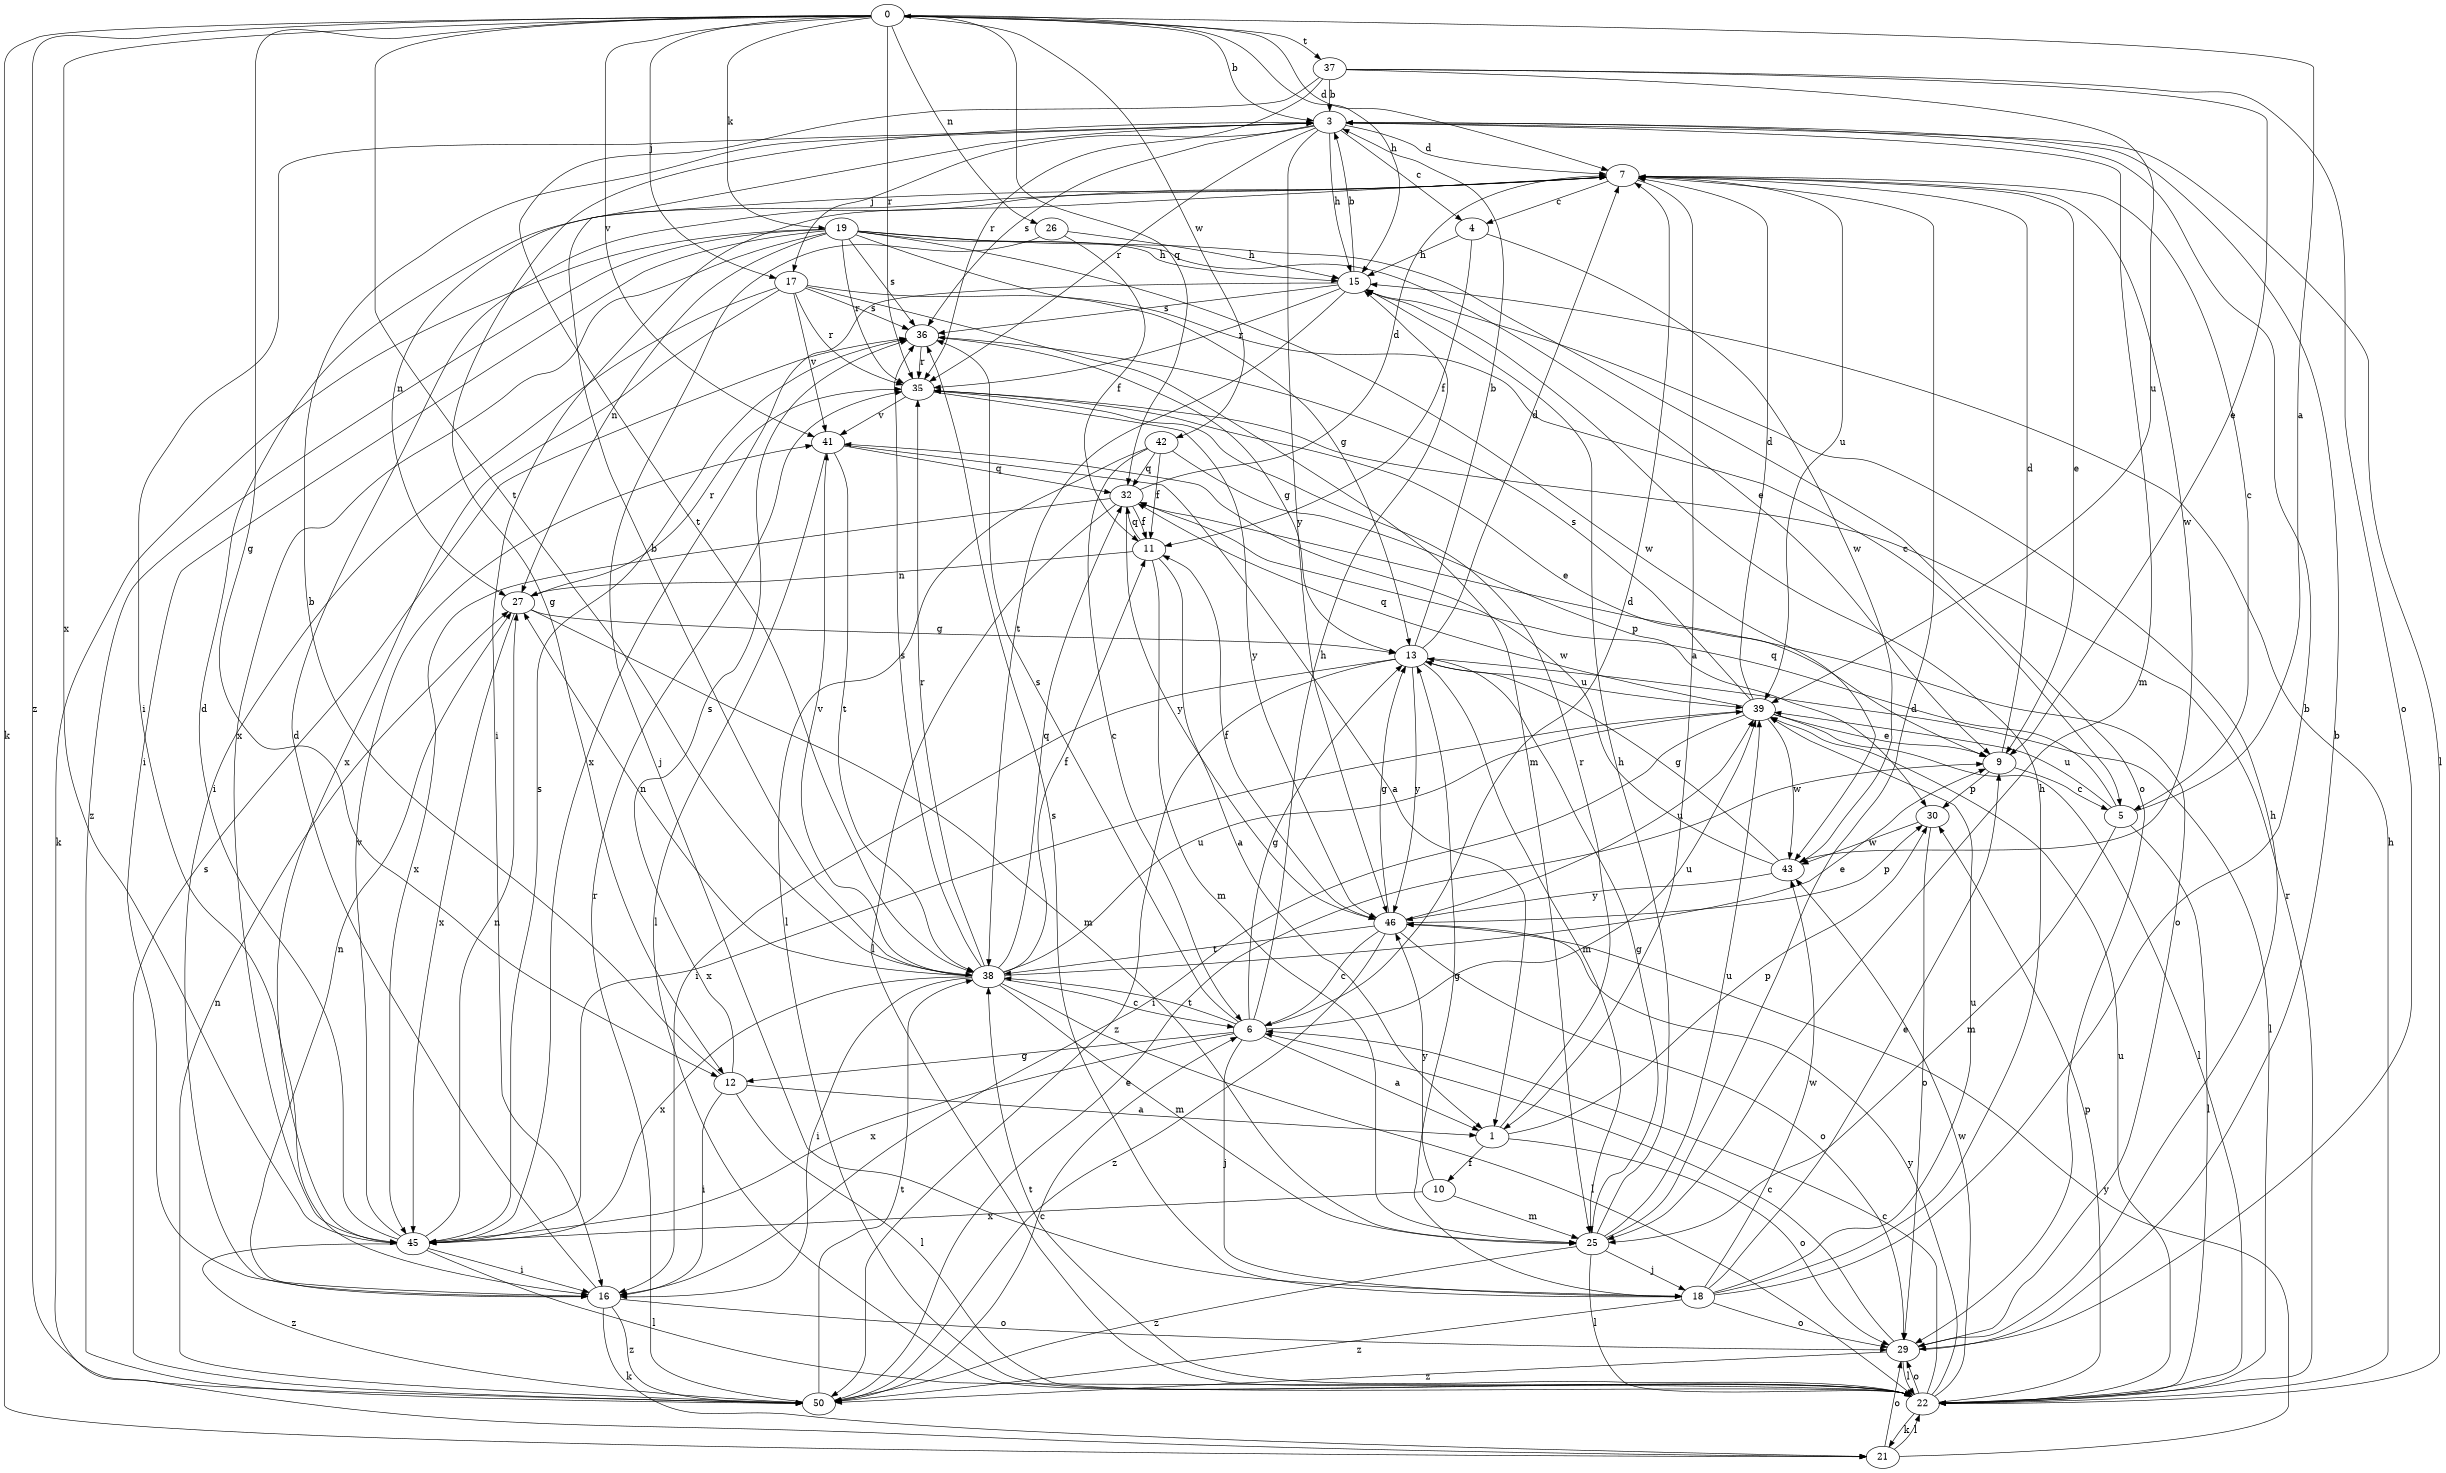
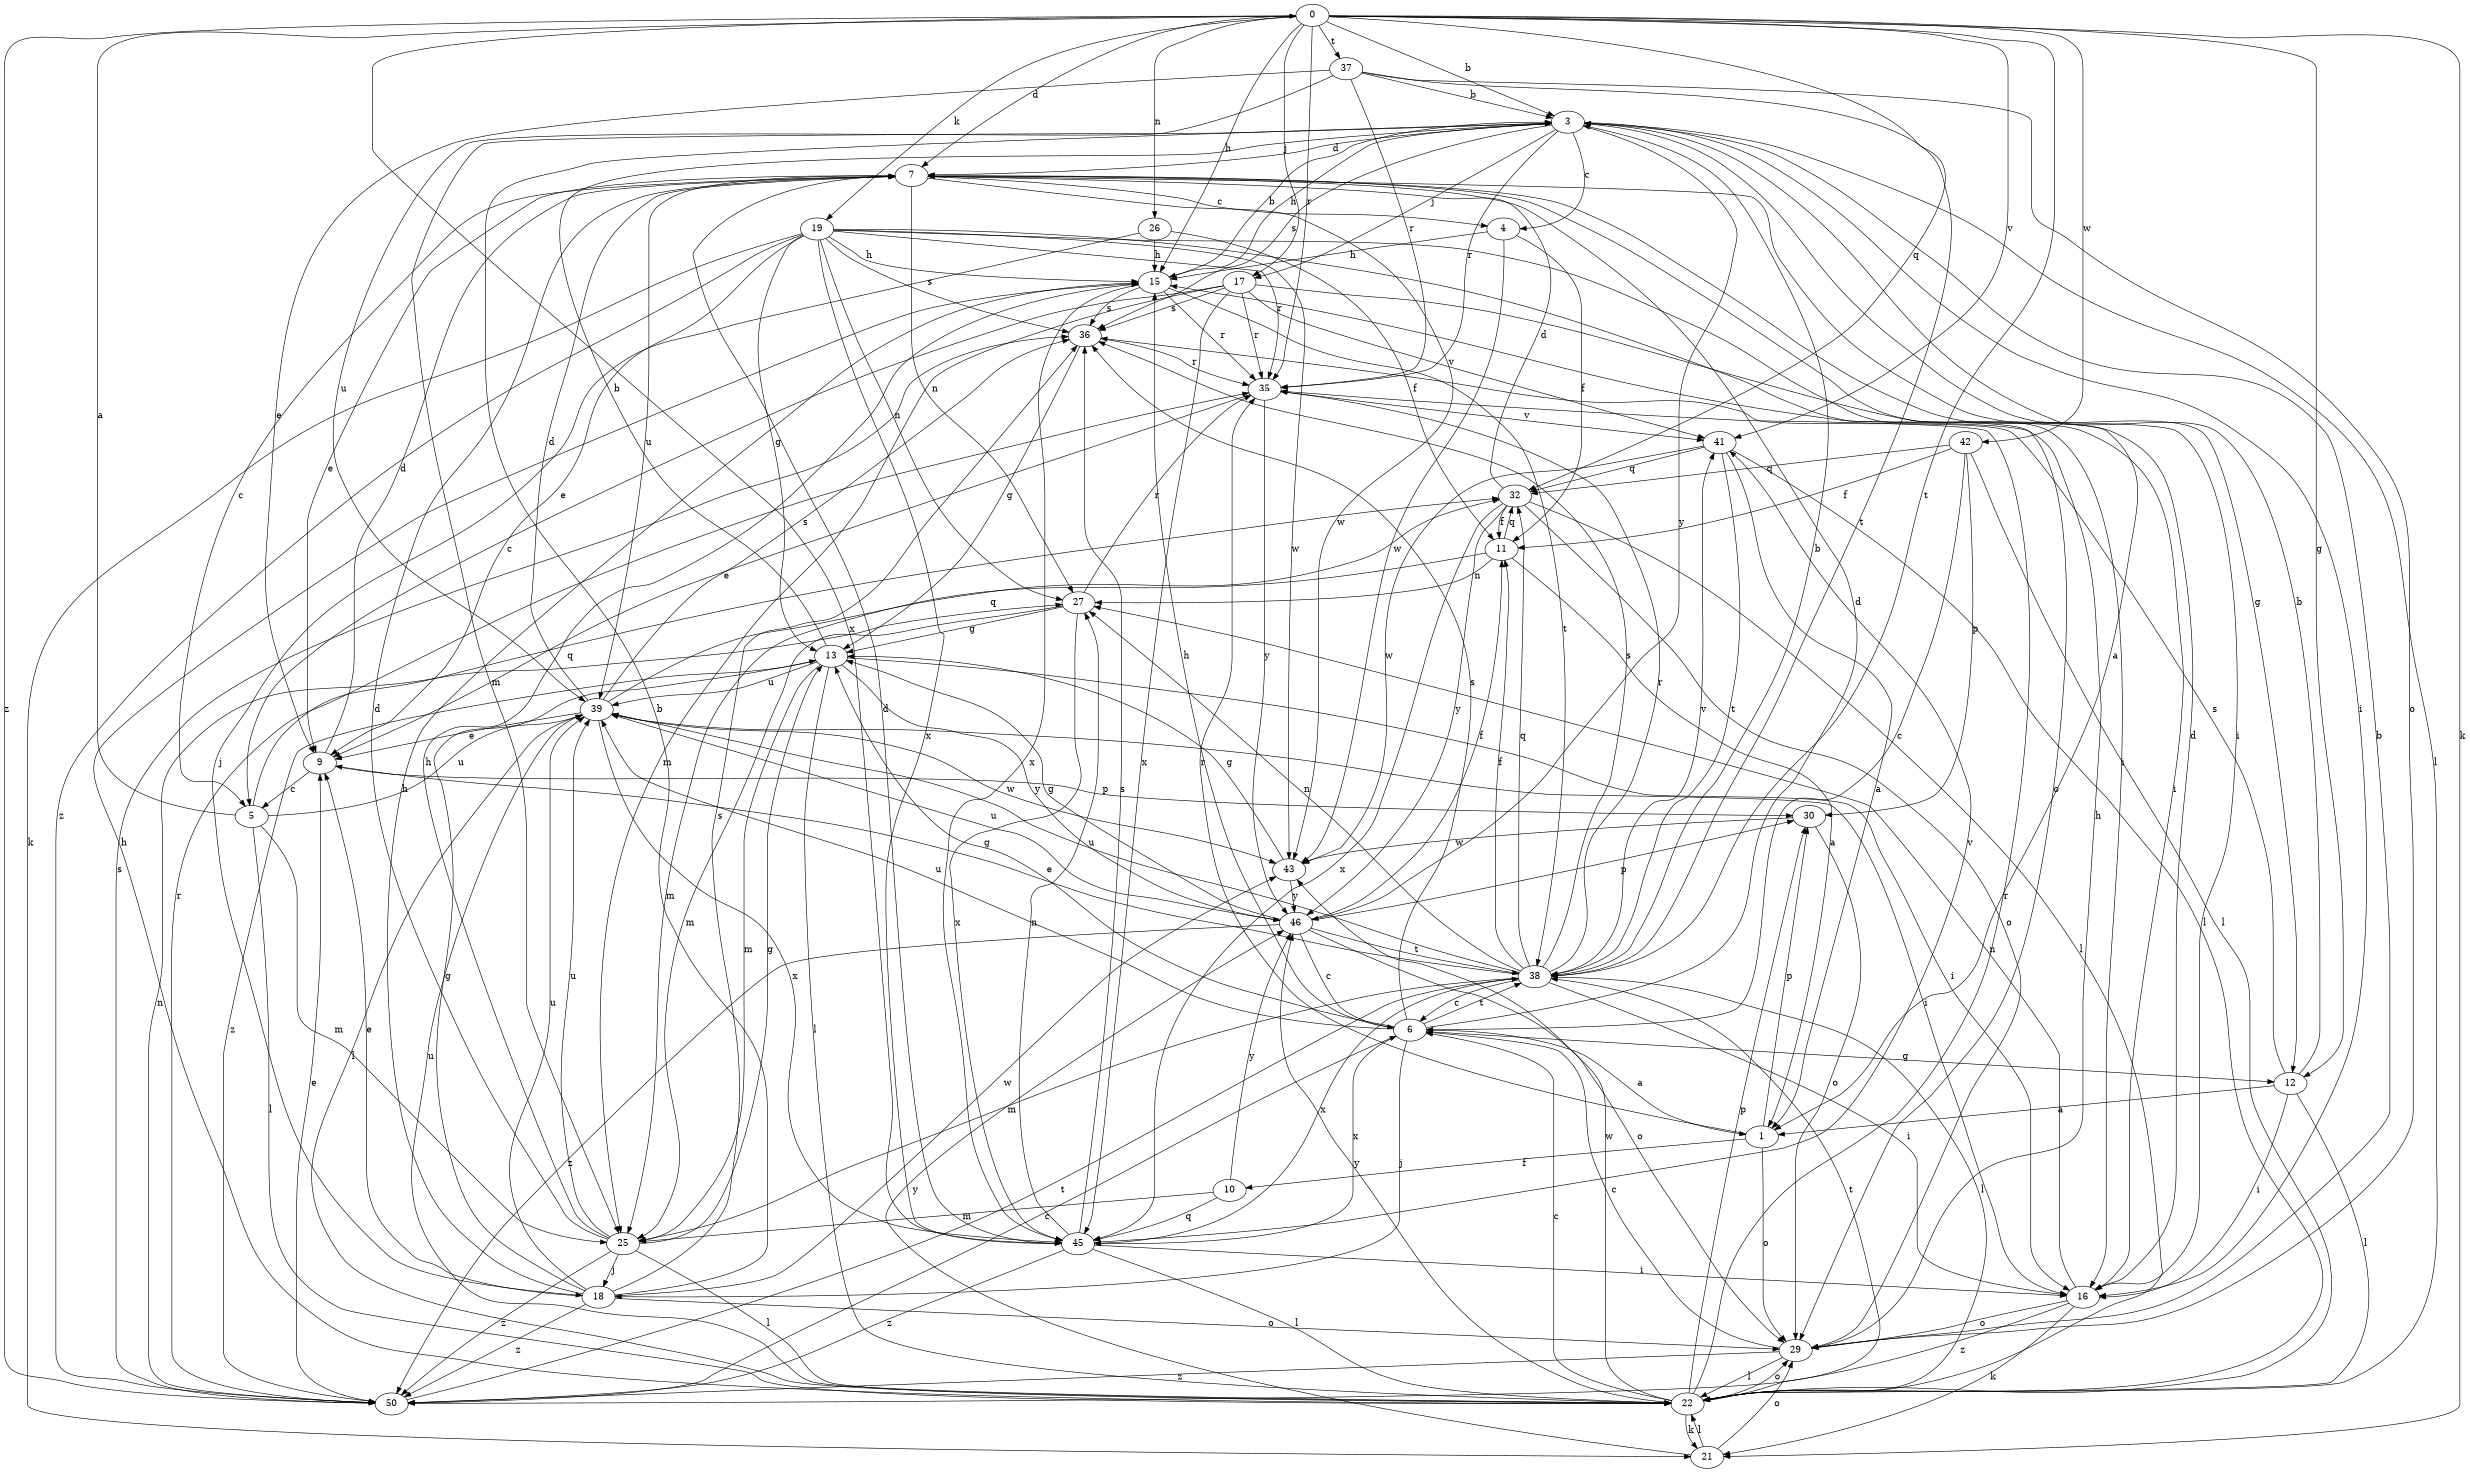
edge "13" -> "7": removed, label "d"
edge "43" -> "41": reversed
edge "10" -> "45": label "x" -> "q"
